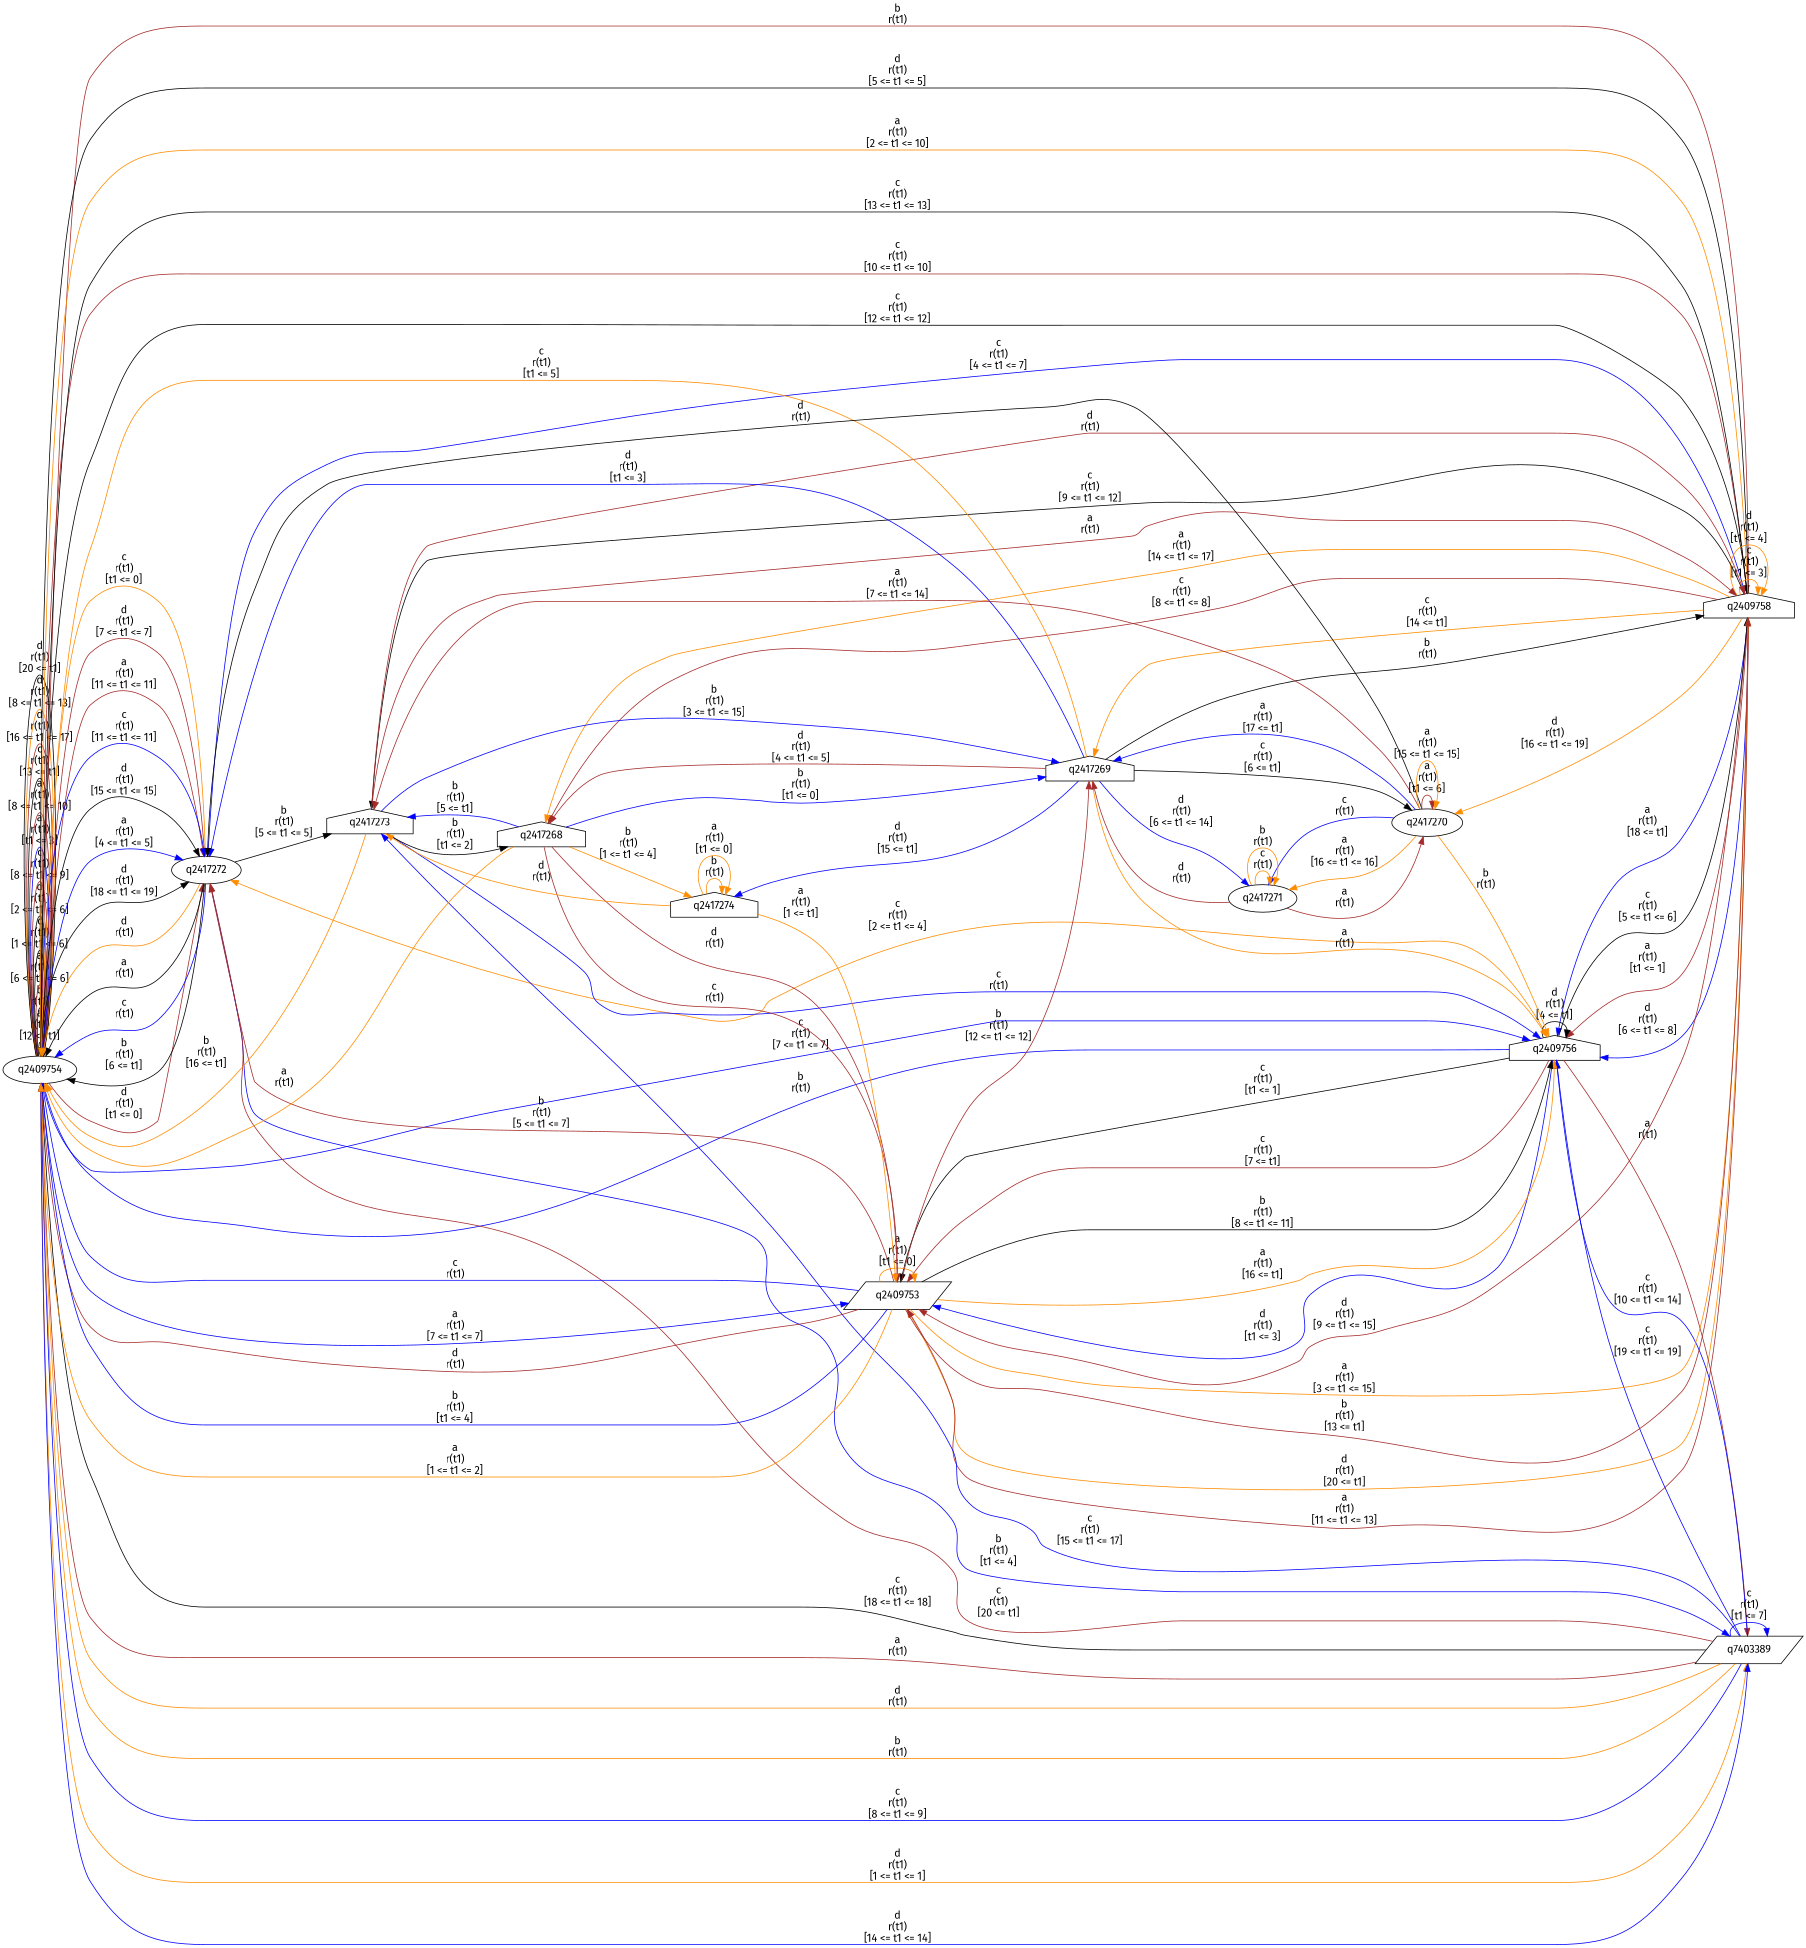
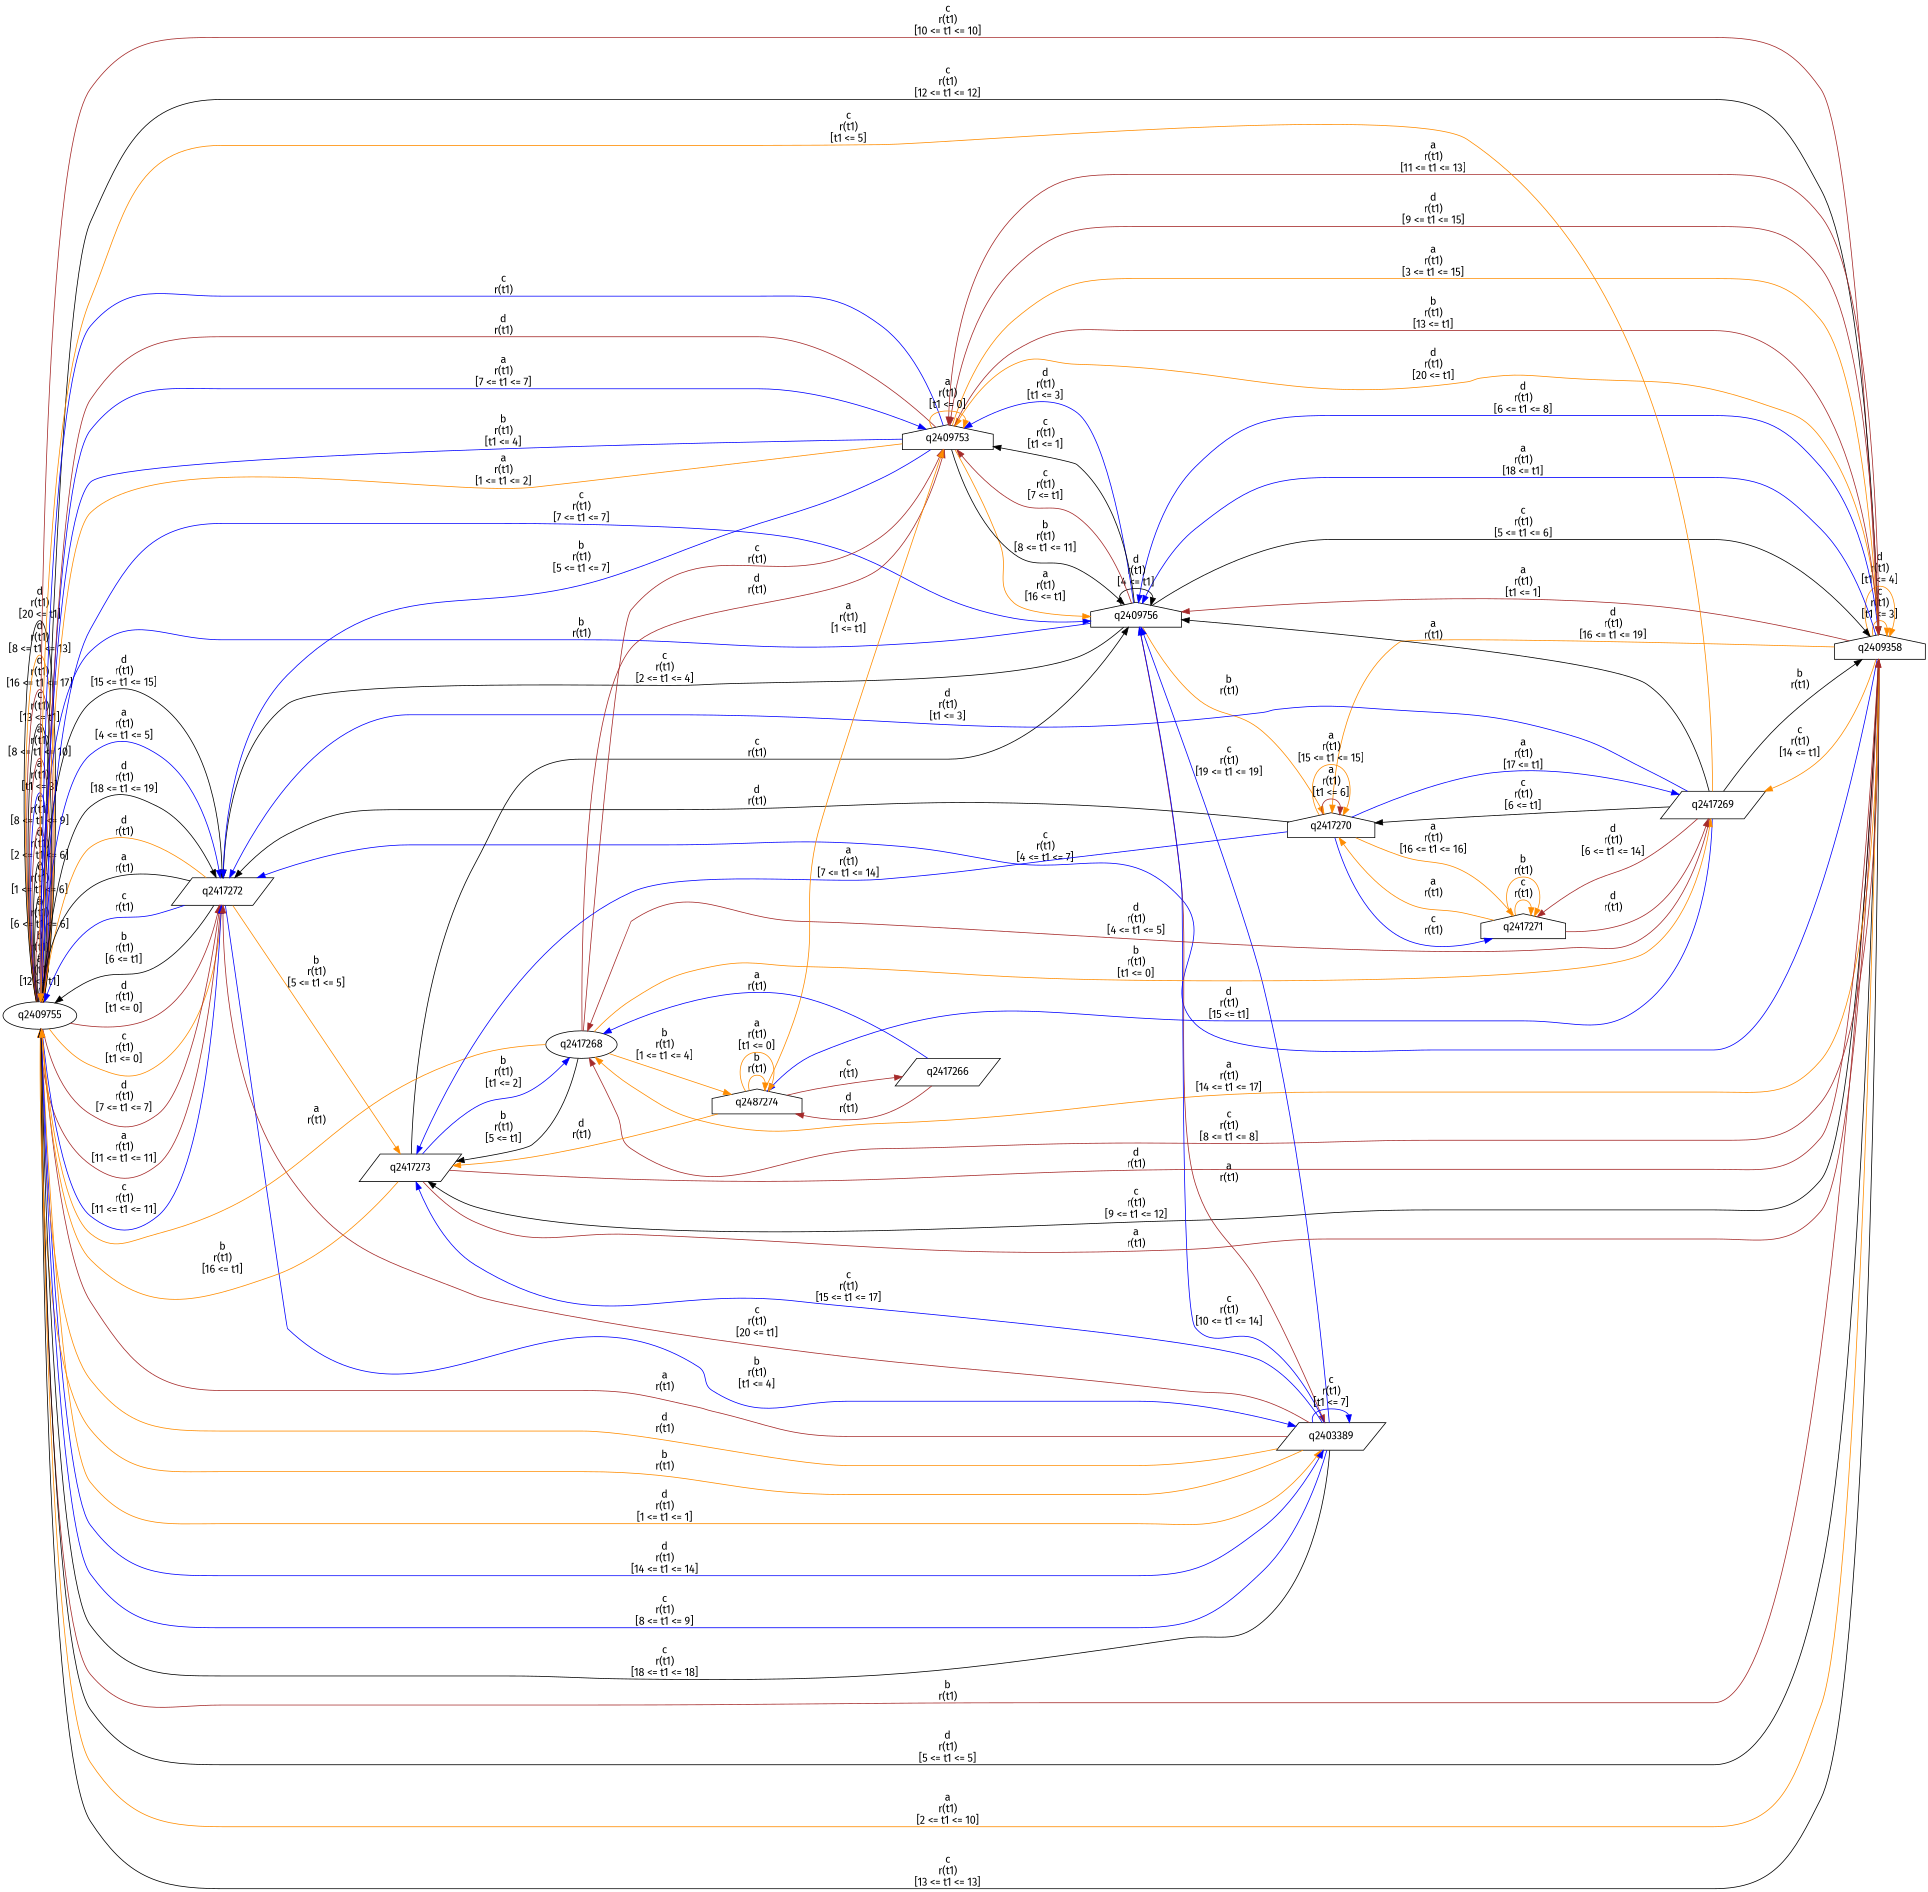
edge "q2417270" -> "q2417273": color brown -> blue
node "q2409758": label "q2409758" -> "q2409358"
edge "q2417273" -> "q2417269": removed, label "b r(t1) [3 <= t1 <= 15]"
node "q2417269": shape house -> parallelogram
edge "q2417268" -> "q2417269": color blue -> darkorange
edge "q2417268" -> "q2417273": color blue -> black
node "q2417273": shape house -> parallelogram
node "q2417270": shape ellipse -> house
node "q2417268": shape house -> ellipse
edge "q2417269" -> "q2417271": color blue -> brown
edge "q2417272" -> "q2417273": color black -> darkorange
edge "q2417273" -> "q2417268": color black -> blue
node "q2417272": shape ellipse -> parallelogram
node "q2417271": shape ellipse -> house
node "q2417274": label "q2417274" -> "q2487274"
edge "q2417271" -> "q2417270": color brown -> darkorange
edge "q2417270" -> "q2409756": reversed
edge "q2409756" -> "q2417272": color darkorange -> black
edge "q2417269" -> "q2409756": color darkorange -> black
edge "q2417273" -> "q2409756": color blue -> black
edge "q2409753" -> "q2417269": removed, label "b r(t1) [12 <= t1 <= 12]"
node "q2409754": label "q2409754" -> "q2409755"
node "q2417266": added
edge "q2409753" -> "q2417272": color brown -> blue
node "q2409753": shape parallelogram -> house
node "q7403389": label "q7403389" -> "q2403389"
